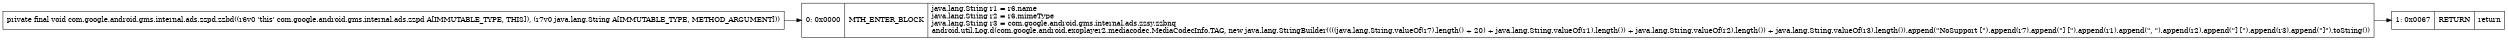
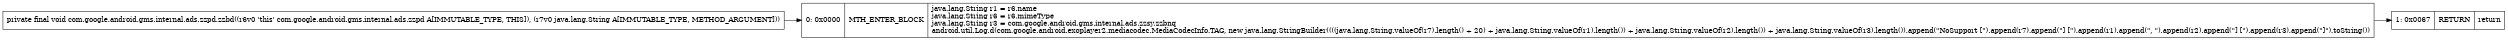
node "0: 0x0000": text "java.lang.String r2 = r6.mimeType" -> "java.lang.String r6 = r6.mimeType"
